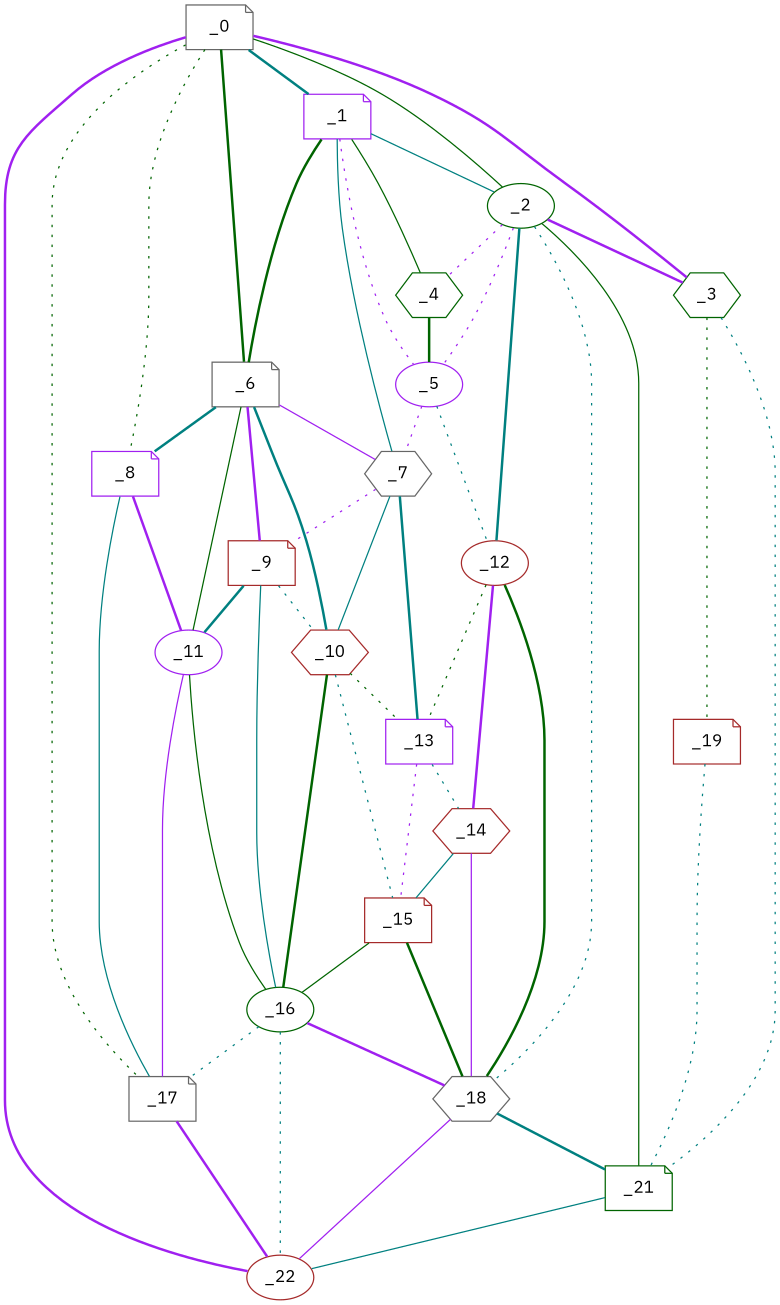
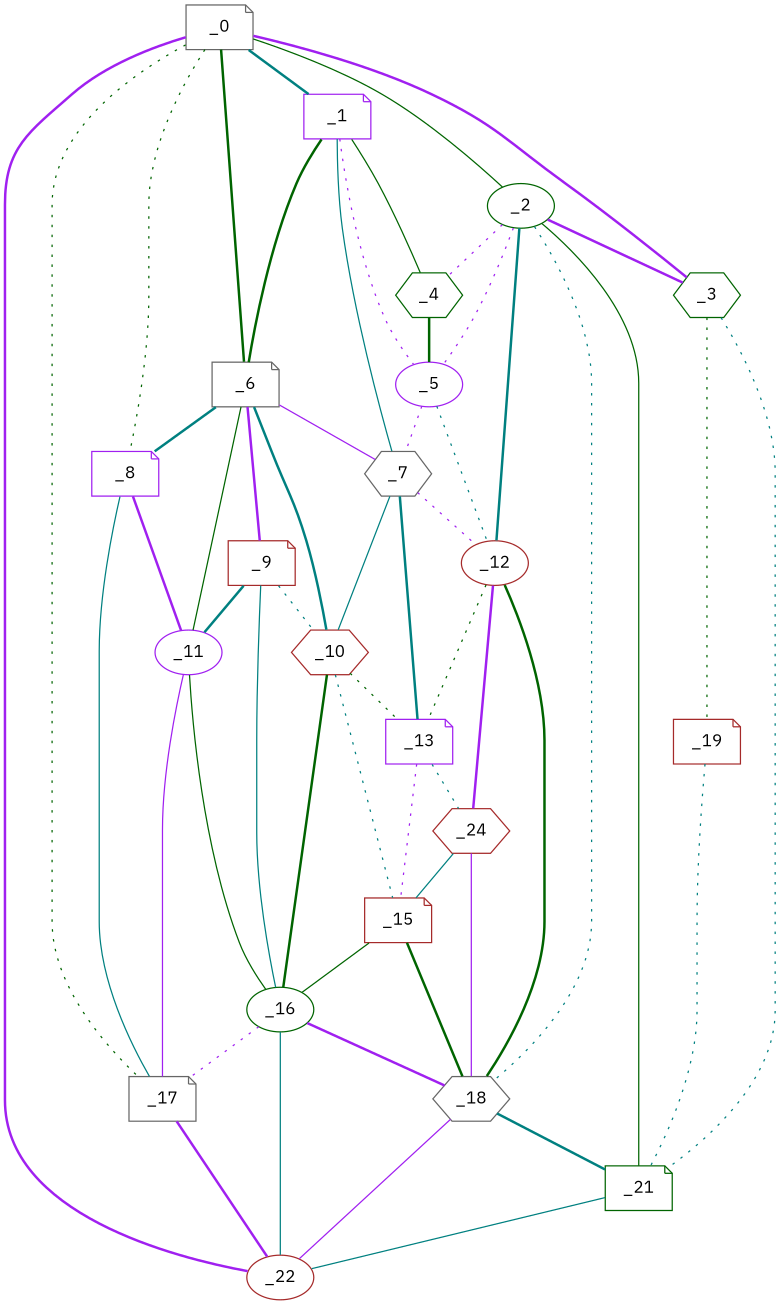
edge "_1" -- "_2": removed
edge "_7" -- "_9": now "_7" -- "_12"
node "_14": label "_14" -> "_24"
edge "_16" -- "_17": color teal -> purple
edge "_16" -- "_22": style dotted -> solid
